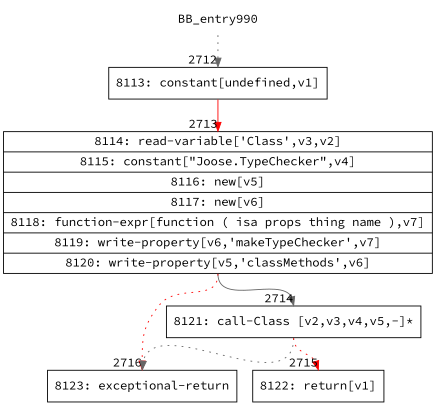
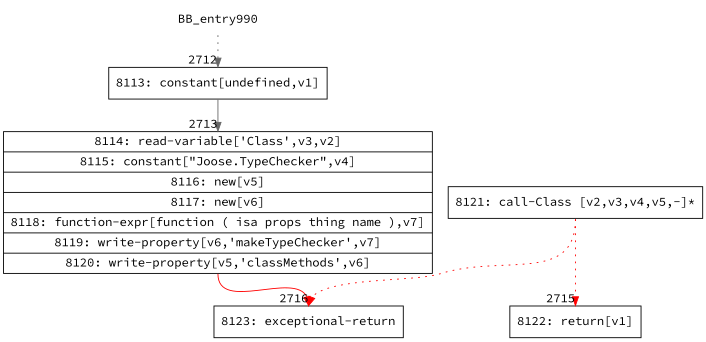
edge "8113: constant[undefined,v1]" -> "8114: read-variable['Class',v3,v2]": color red -> gray40
edge "8114: read-variable['Class',v3,v2]" -> "8121: call-Class [v2,v3,v4,v5,-]*": removed
edge "8114: read-variable['Class',v3,v2]" -> "8123: exceptional-return": style dotted -> solid
edge "8121: call-Class [v2,v3,v4,v5,-]*" -> "8123: exceptional-return": color gray40 -> red
